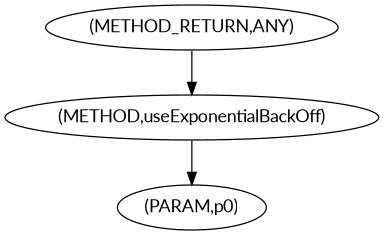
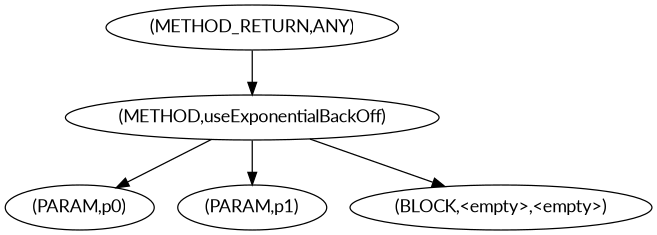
node "(PARAM,p1)": added
node "(BLOCK,<empty>,<empty>)": added
